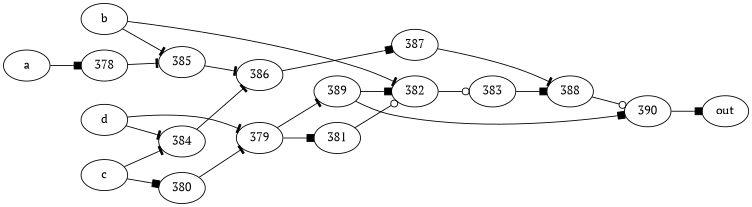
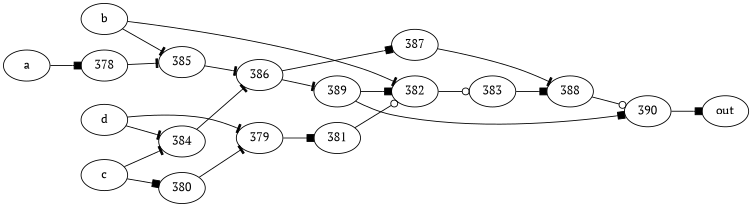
edge "379" -> "389": now "386" -> "389"
